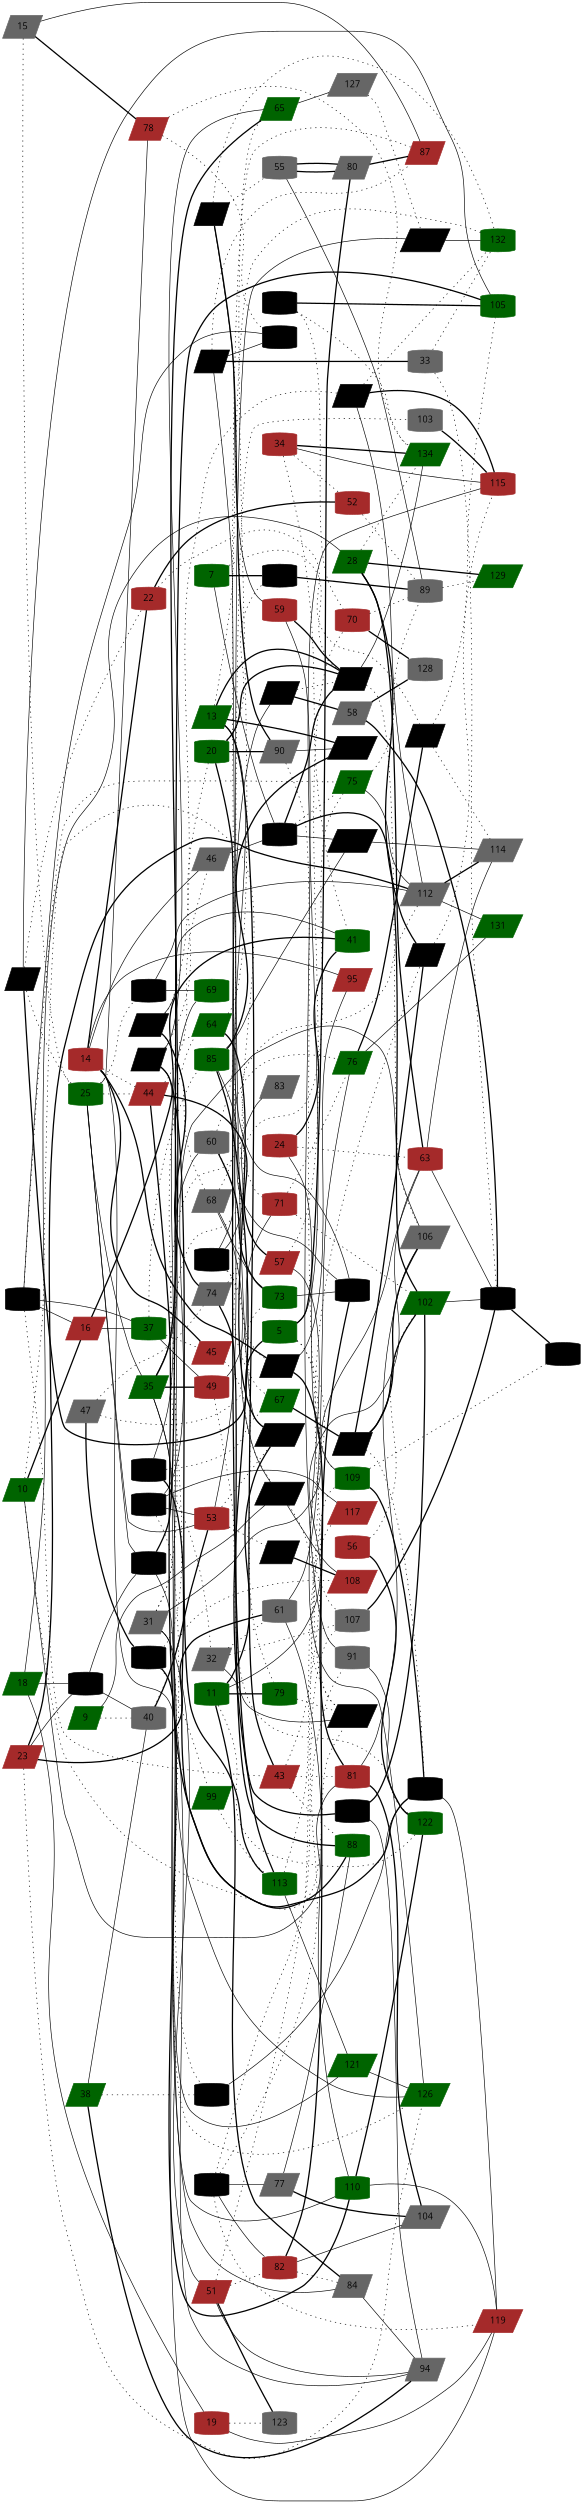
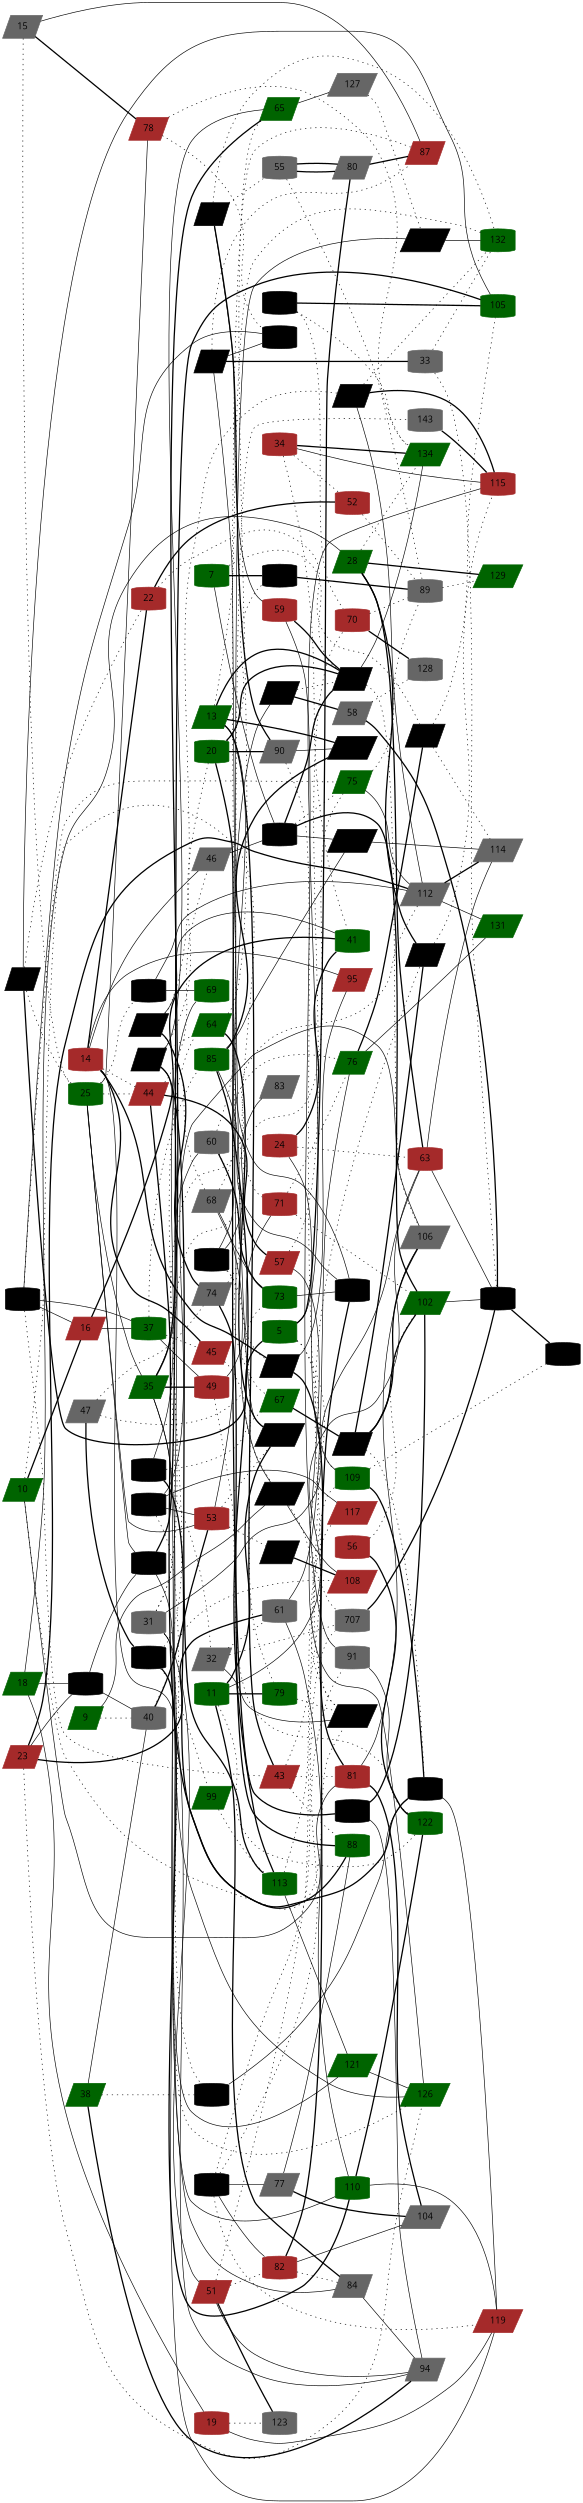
edge "55" -- "89": style solid -> dotted
node "103": label "103" -> "143"
edge "128" -- "58": style bold -> dotted
node "107": label "107" -> "707"
node "31": shape parallelogram -> cylinder
